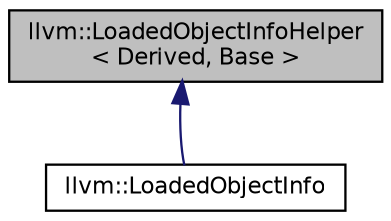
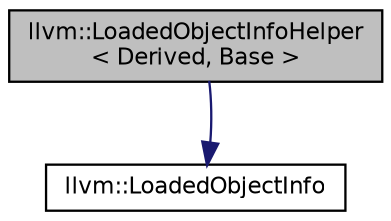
edge "llvm::LoadedObjectInfo" -> "llvm::LoadedObjectInfoHelper < Derived, Base >": reversed
